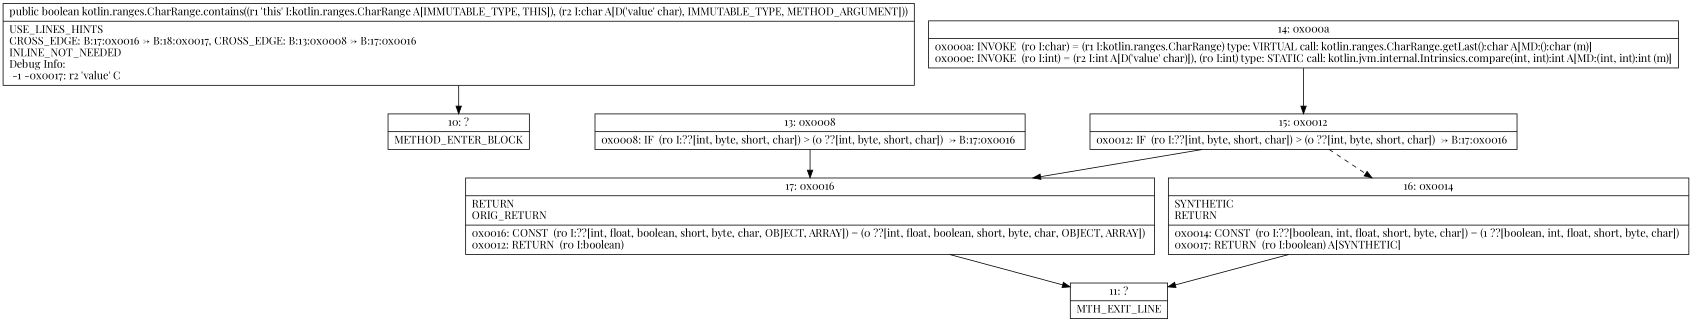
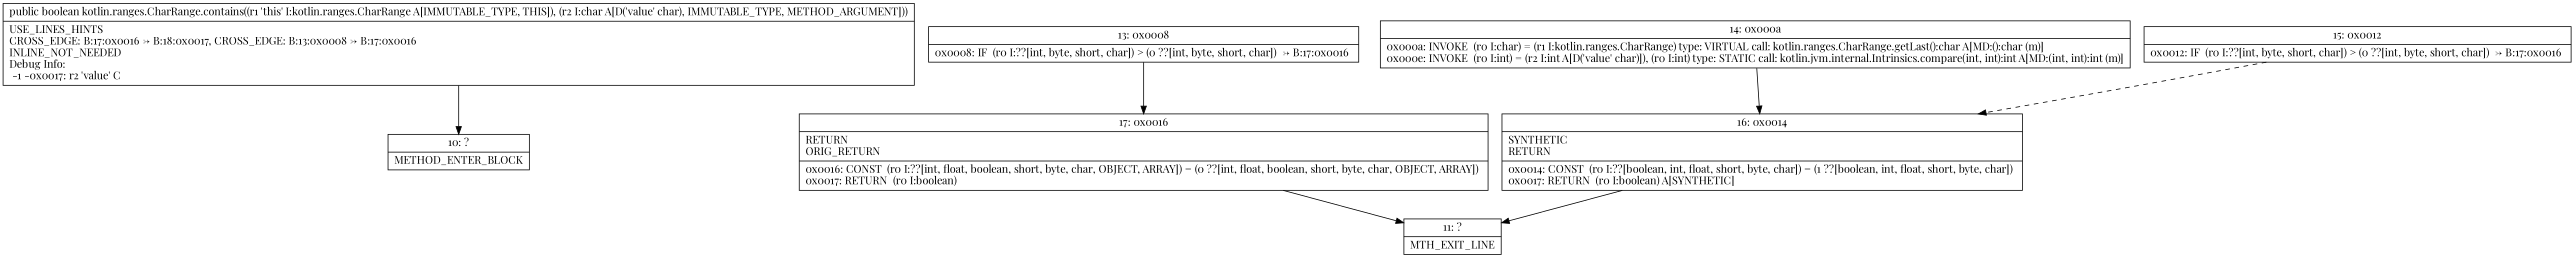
edge "14: 0x000a" -> "15: 0x0012": now "14: 0x000a" -> "16: 0x0014"
edge "15: 0x0012" -> "17: 0x0016": removed
node "17: 0x0016": text "0x0012: RETURN  (r0 I:boolean)" -> "0x0017: RETURN  (r0 I:boolean)"
